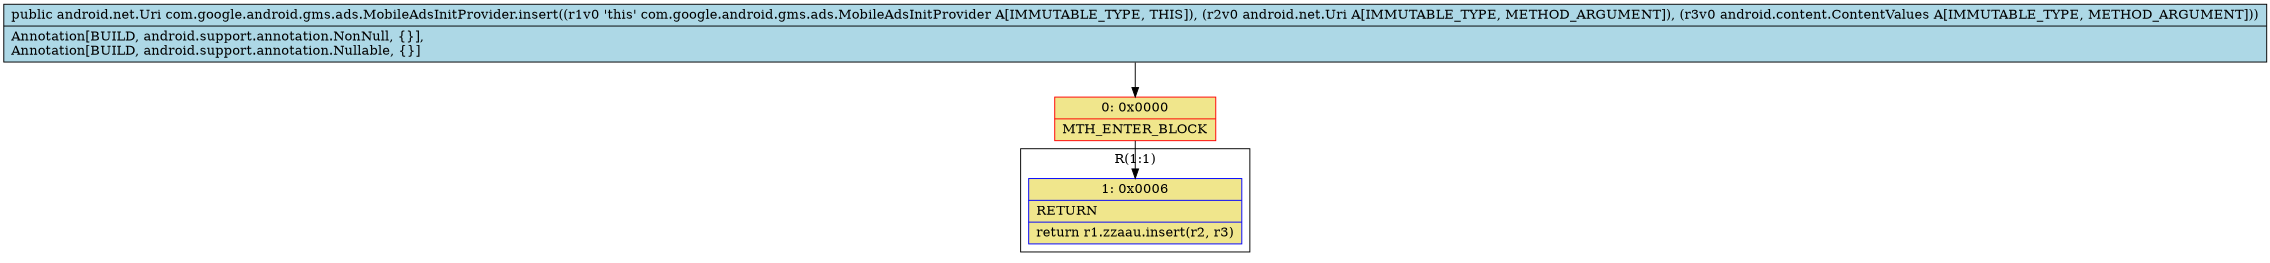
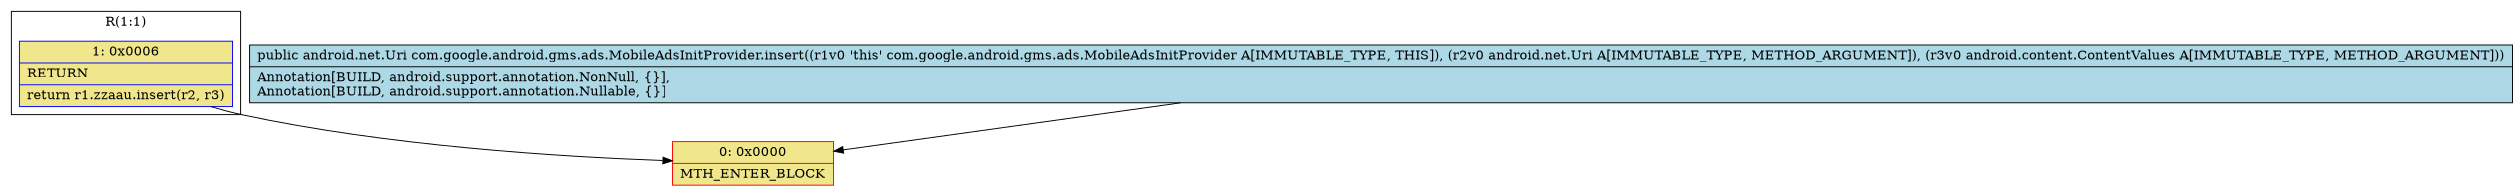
edge "0: 0x0000" -> "1: 0x0006": reversed
